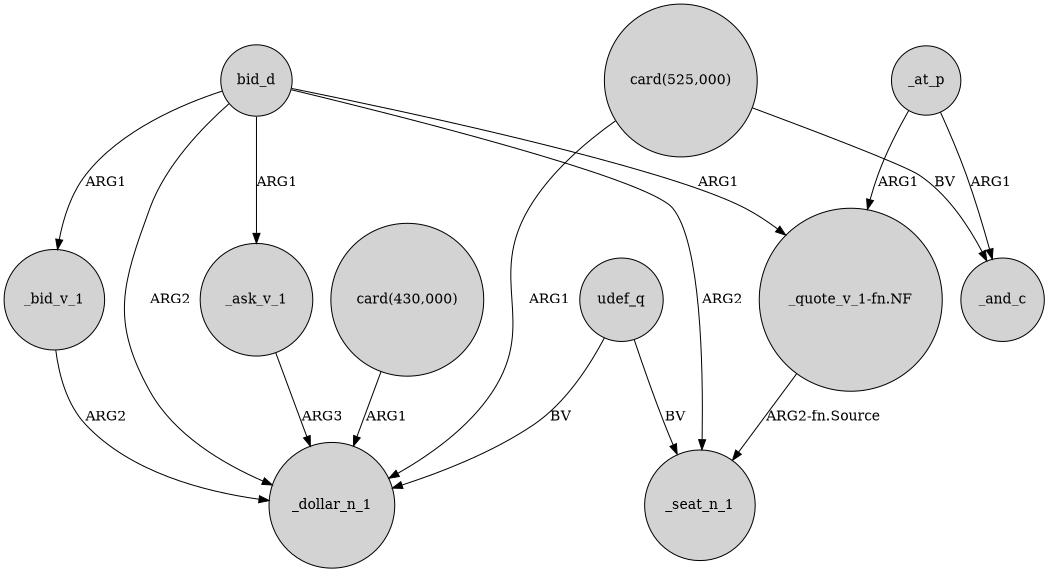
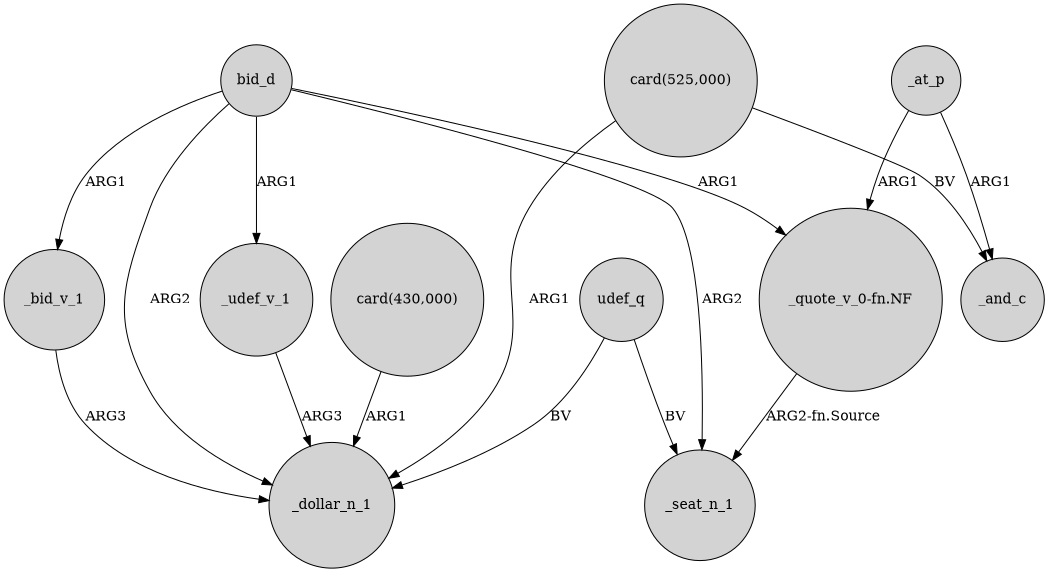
node "_ask_v_1": label "_ask_v_1" -> "_udef_v_1"
node "_quote_v_1-fn.NF": label "_quote_v_1-fn.NF" -> "_quote_v_0-fn.NF"
edge "_bid_v_1" -> "_dollar_n_1": label "ARG2" -> "ARG3"
